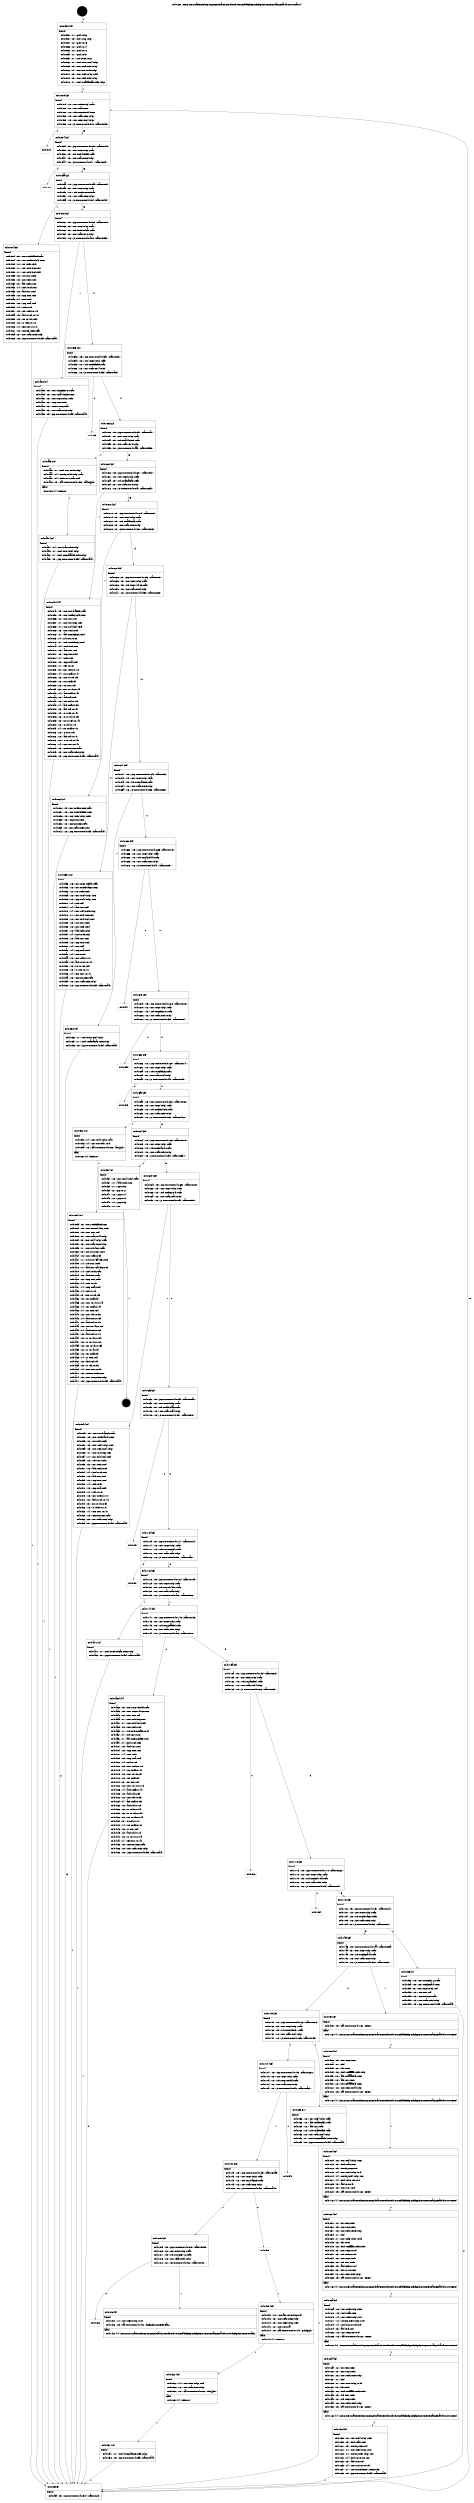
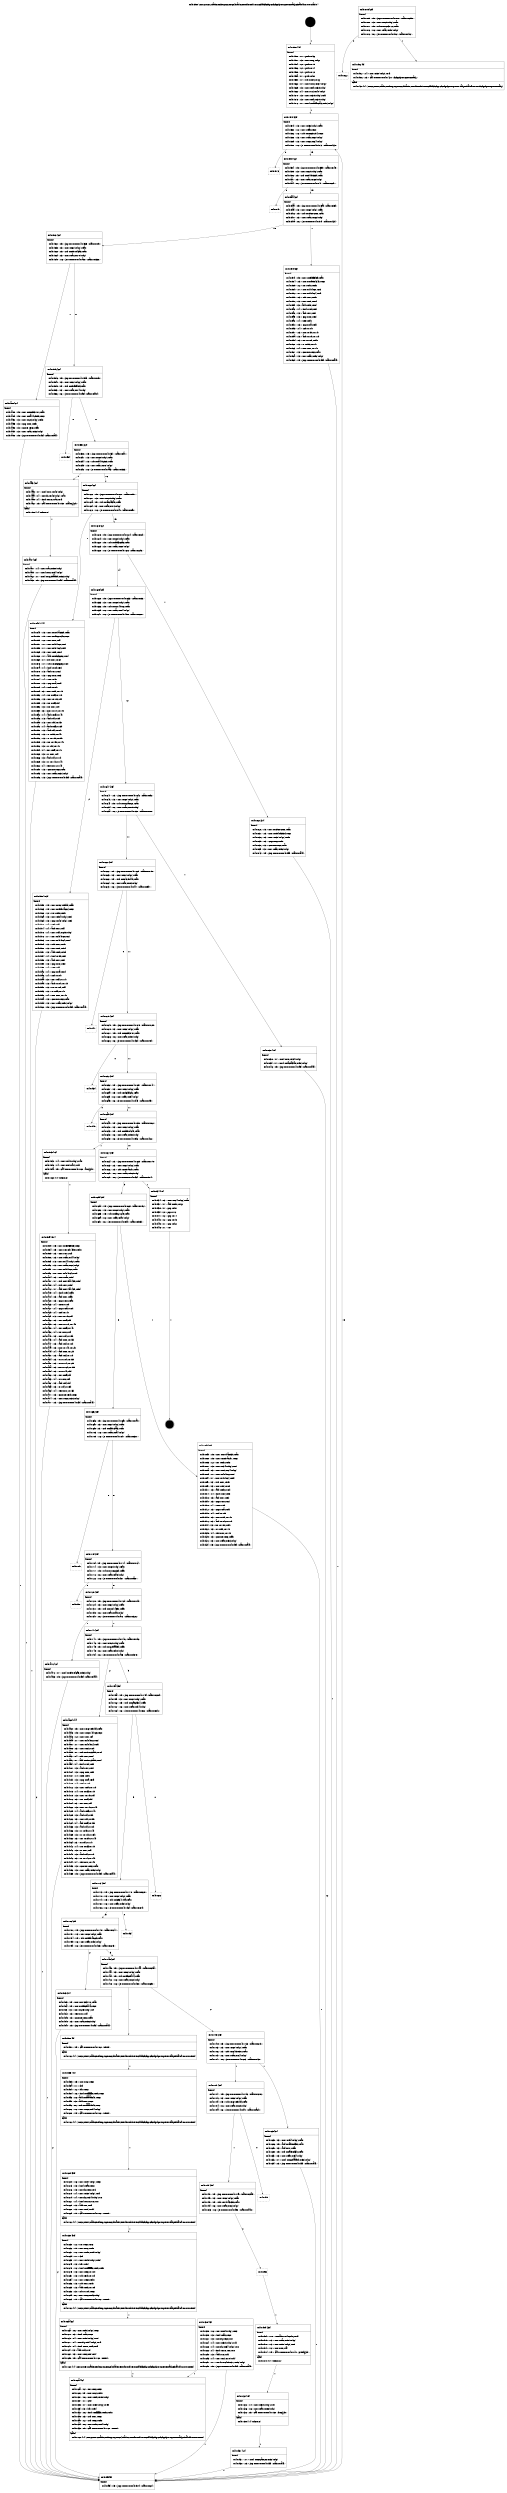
edge "0x4017f0 [25]" -> "0x401809 [25]": removed, label "1"
edge "0x401c8a [46]" -> "0x401cb8 [43]": reversed
